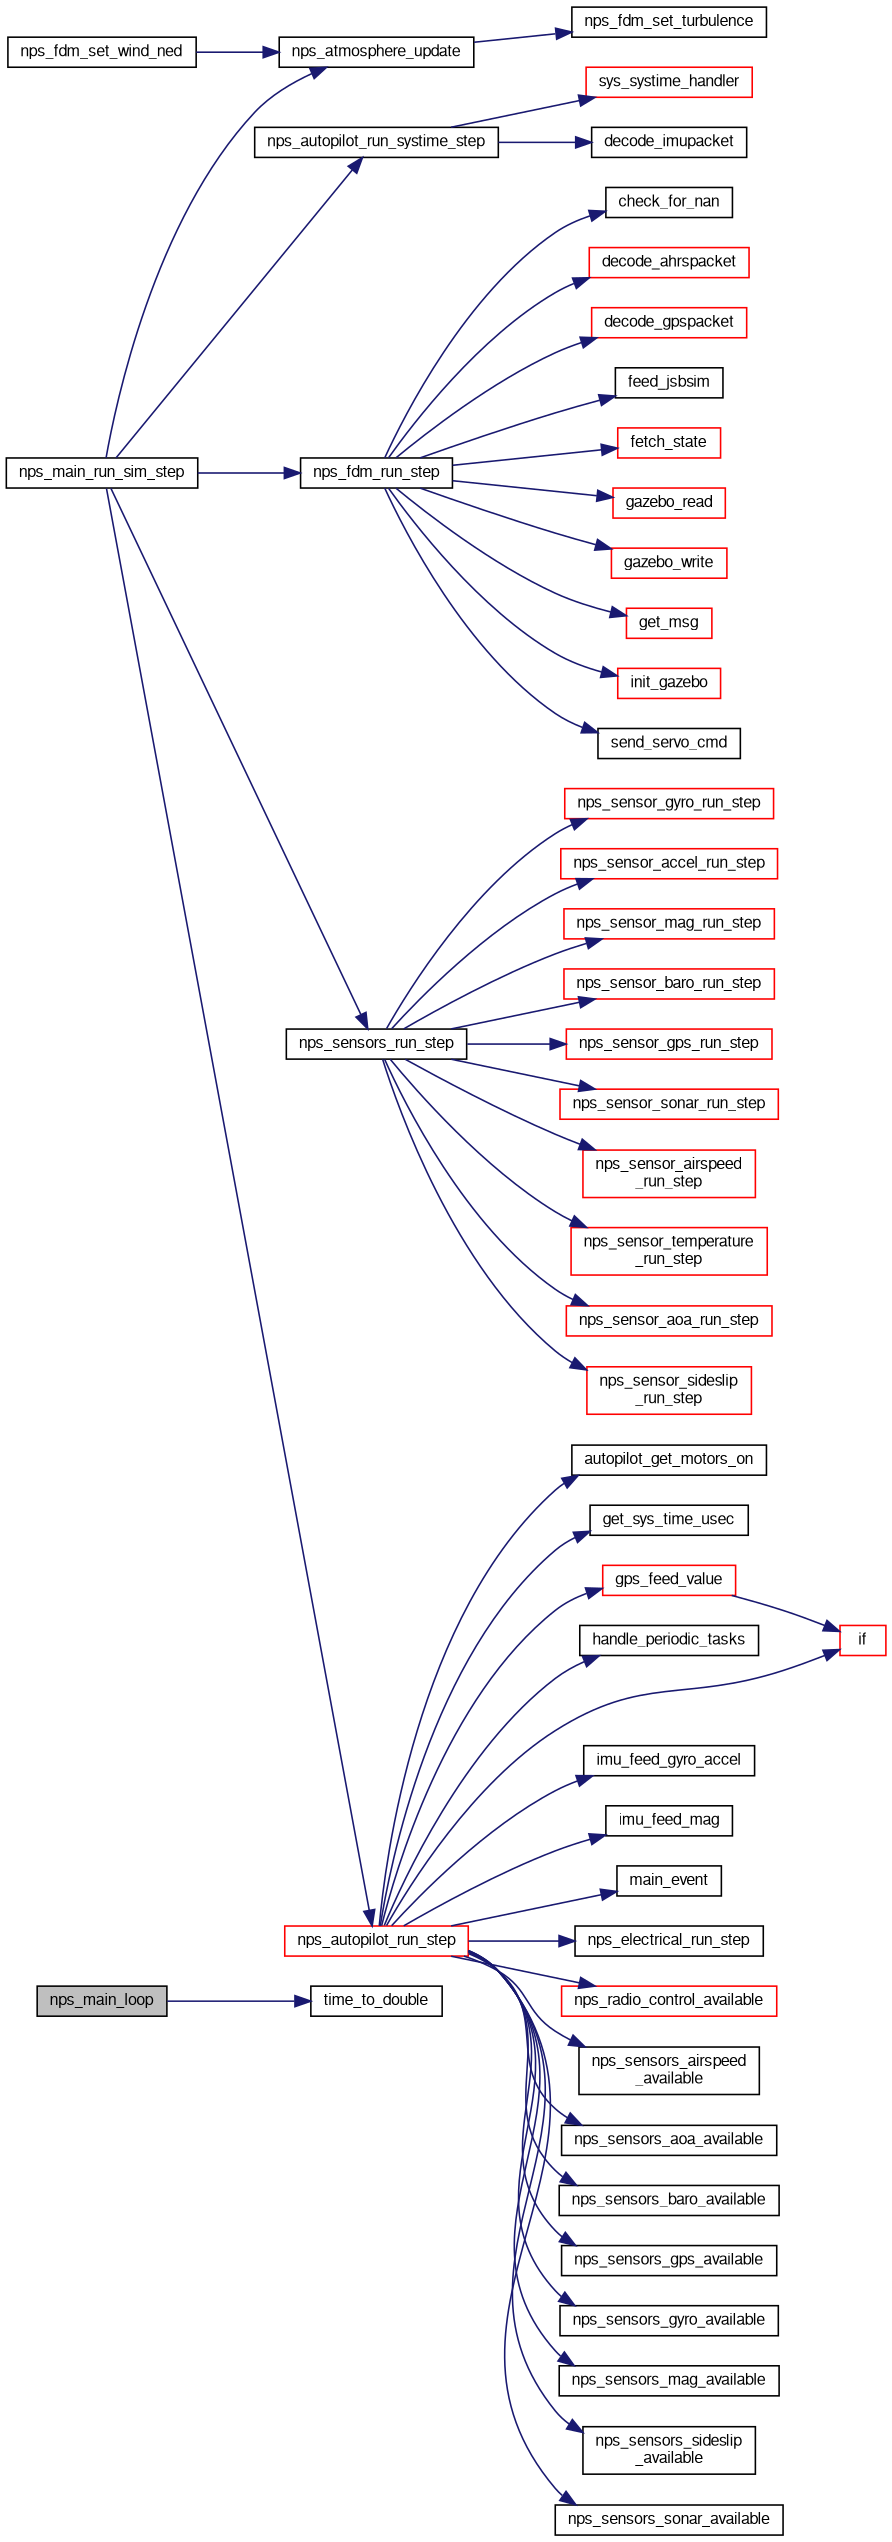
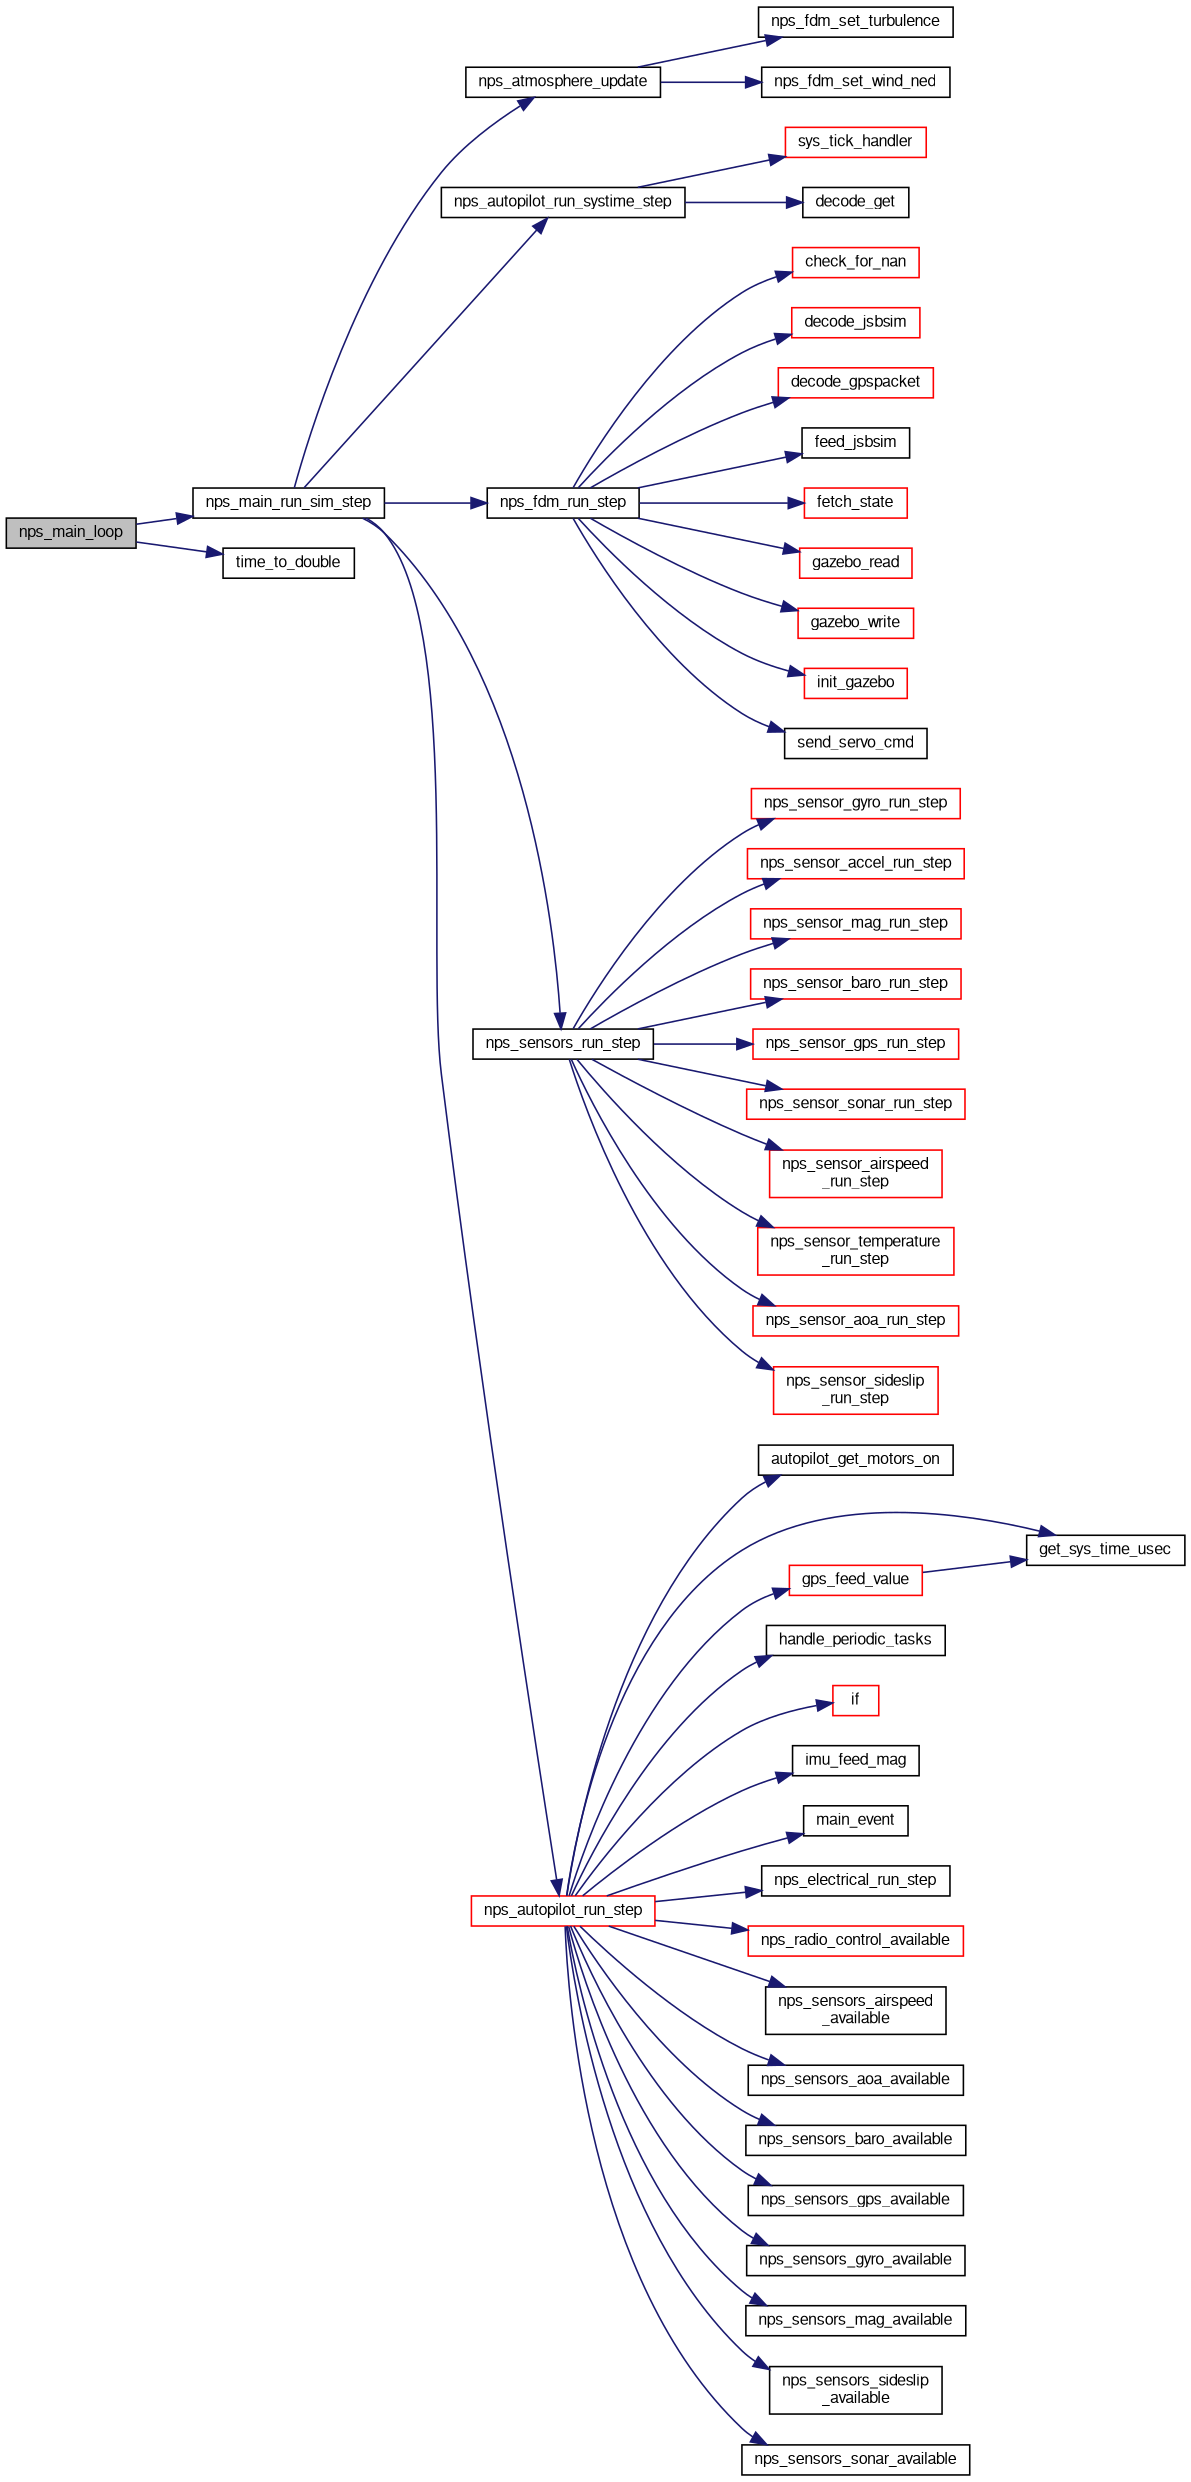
edge "nps_fdm_set_wind_ned" -> "nps_atmosphere_update": reversed
node "sys_systime_handler": label "sys_systime_handler" -> "sys_tick_handler"
node "decode_imupacket": label "decode_imupacket" -> "decode_get"
node "check_for_nan": color black -> red
node "decode_ahrspacket": label "decode_ahrspacket" -> "decode_jsbsim"
edge "nps_main_loop" -> "nps_main_run_sim_step": added
node "get_msg": removed
edge "gps_feed_value" -> "if": now "gps_feed_value" -> "get_sys_time_usec"
node "imu_feed_gyro_accel": removed
